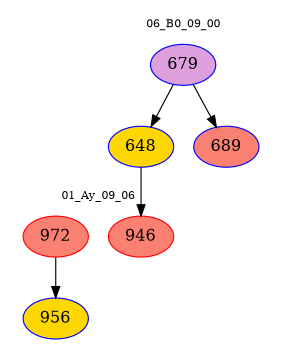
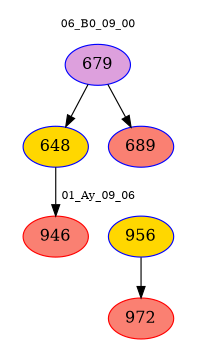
edge "972" -> "956": reversed
